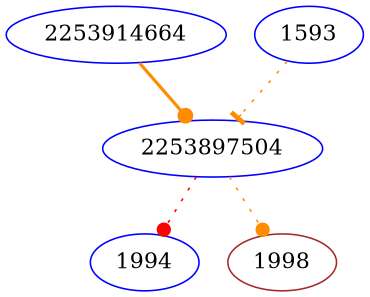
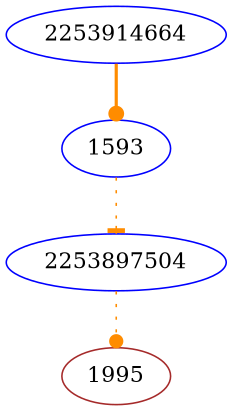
edge "2253914664" -> "2253897504": now "2253914664" -> "1593"
node "1994": removed
node "1998": label "1998" -> "1995"
